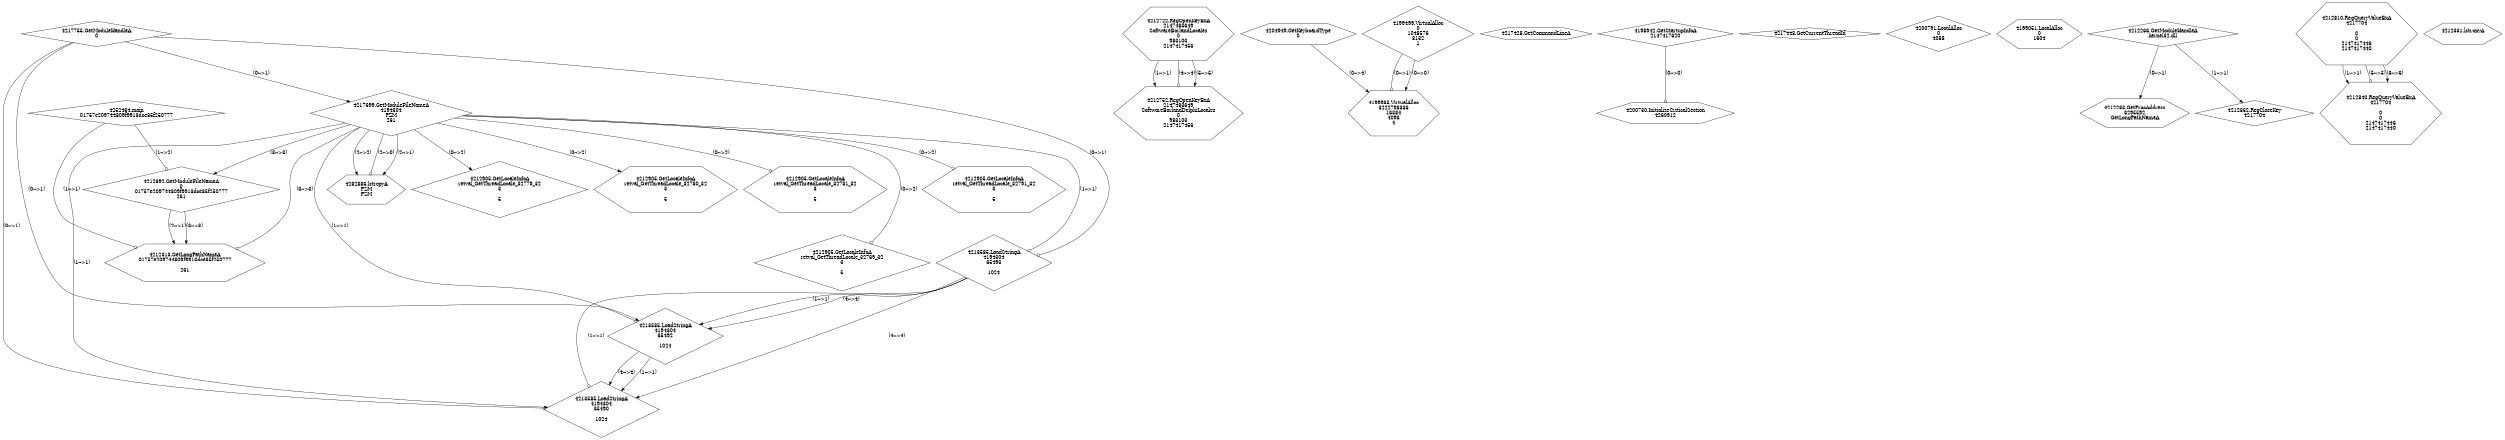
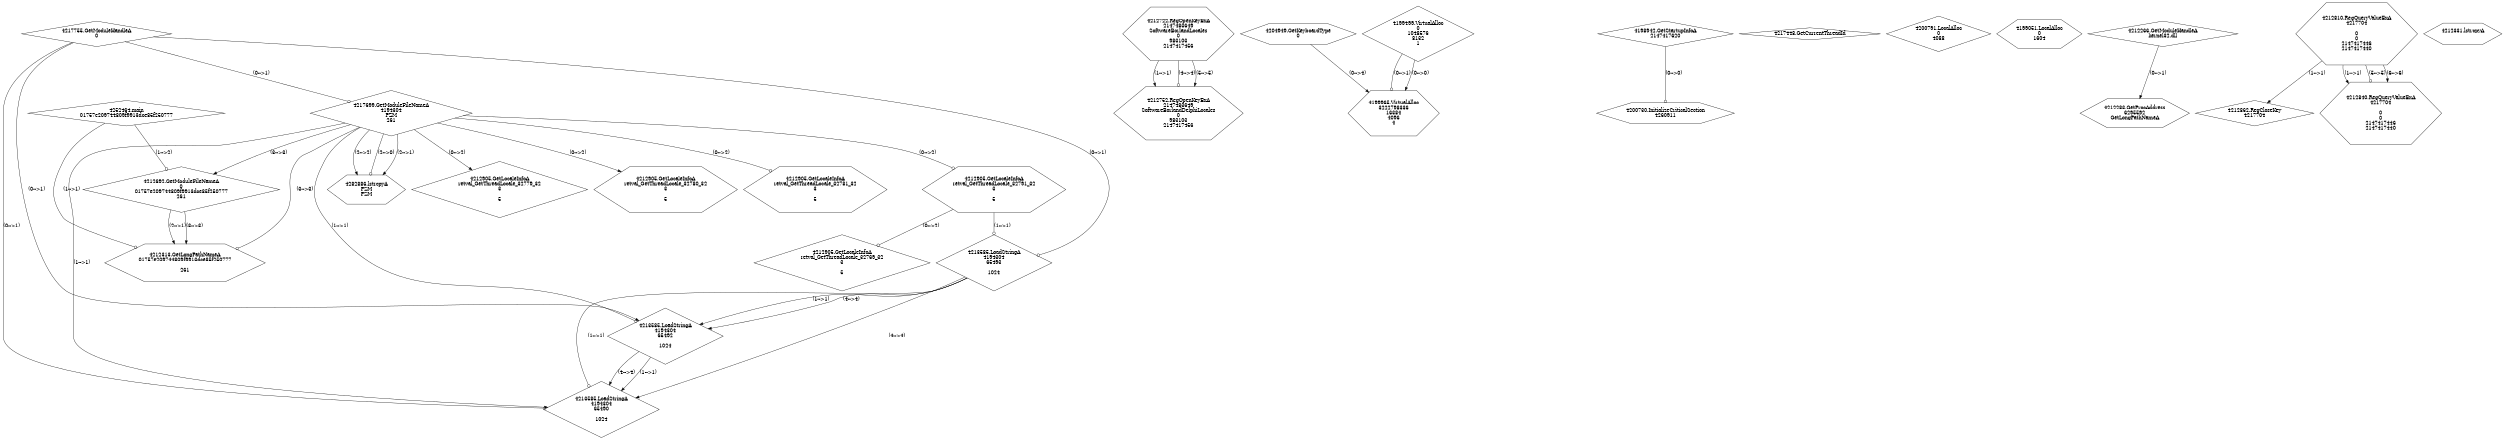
node "4217428.GetCommandLineA": removed
edge "4217755.GetModuleHandleA 0" -> "4217699.GetModuleFileNameA 4194304 PZM 261": arrowhead normal -> odot
edge "4212266.GetModuleHandleA kernel32.dll" -> "4212862.RegCloseKey 4217704": now "4212810.RegQueryValueExA 4217704 0 0 2147417446 2147417440" -> "4212862.RegCloseKey 4217704"
node "4200730.InitializeCriticalSection 4260912": label "4200730.InitializeCriticalSection 4260912" -> "4200730.InitializeCriticalSection 4260911"
edge "4217699.GetModuleFileNameA 4194304 PZM 261" -> "4213585.LoadStringA 4194304 65493 1024": now "4212905.GetLocaleInfoA retval_GetThreadLocale_32791_32 3 5" -> "4213585.LoadStringA 4194304 65493 1024"
edge "4217699.GetModuleFileNameA 4194304 PZM 261" -> "4212905.GetLocaleInfoA retval_GetThreadLocale_32769_32 3 5": now "4212905.GetLocaleInfoA retval_GetThreadLocale_32791_32 3 5" -> "4212905.GetLocaleInfoA retval_GetThreadLocale_32769_32 3 5"
